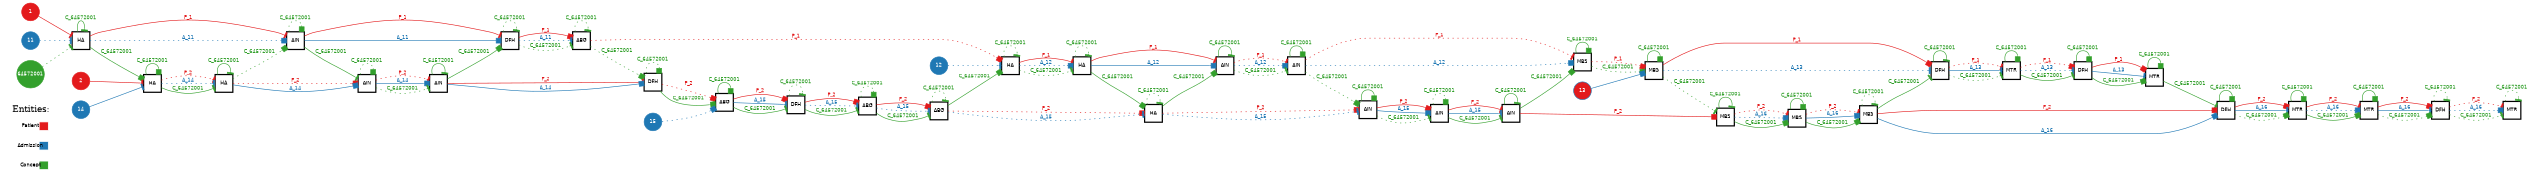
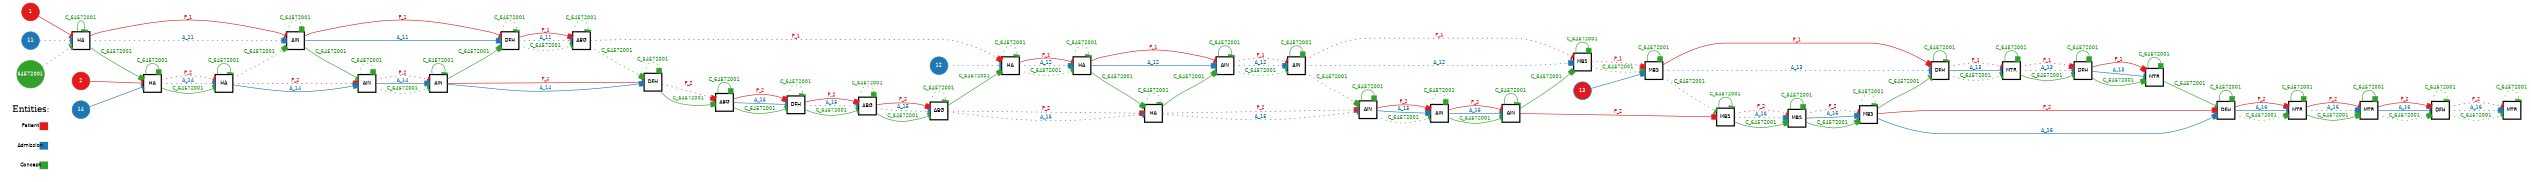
node "15": removed
